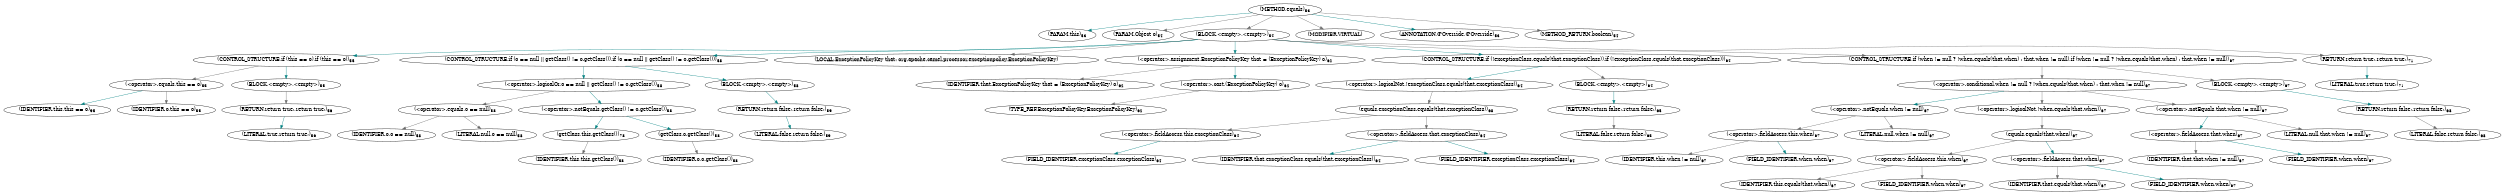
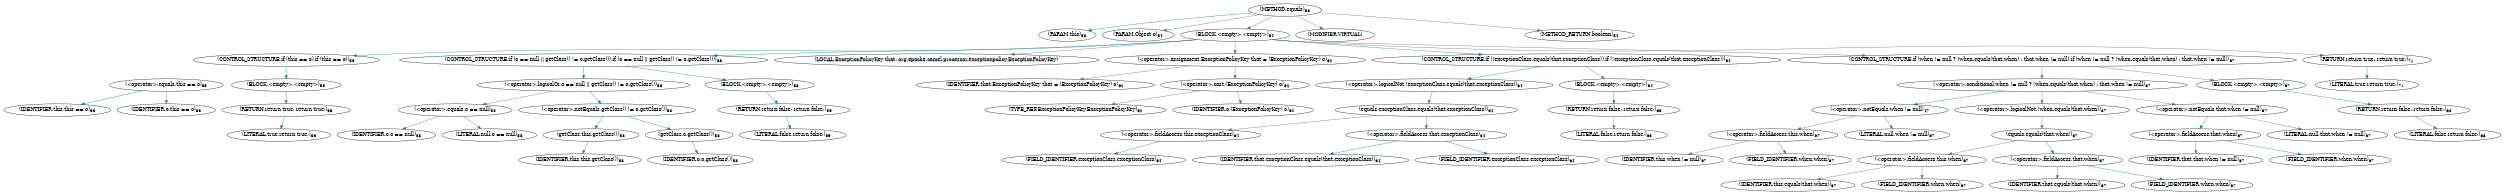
node "(ANNOTATION,@Override,@Override)": removed
edge "(CONTROL_STRUCTURE,if (this == o),if (this == o))" -> "(<operator>.equals,this == o)": removed
node "(IDENTIFIER,o,(ExceptionPolicyKey) o)": added
node "(equals,exceptionClass.equals(that.exceptionClass))": text "68" -> "64"
node "(<operator>.notEquals,when != null)": text "67" -> "47"
node "(getClass,this.getClass())": text "78" -> "58"
